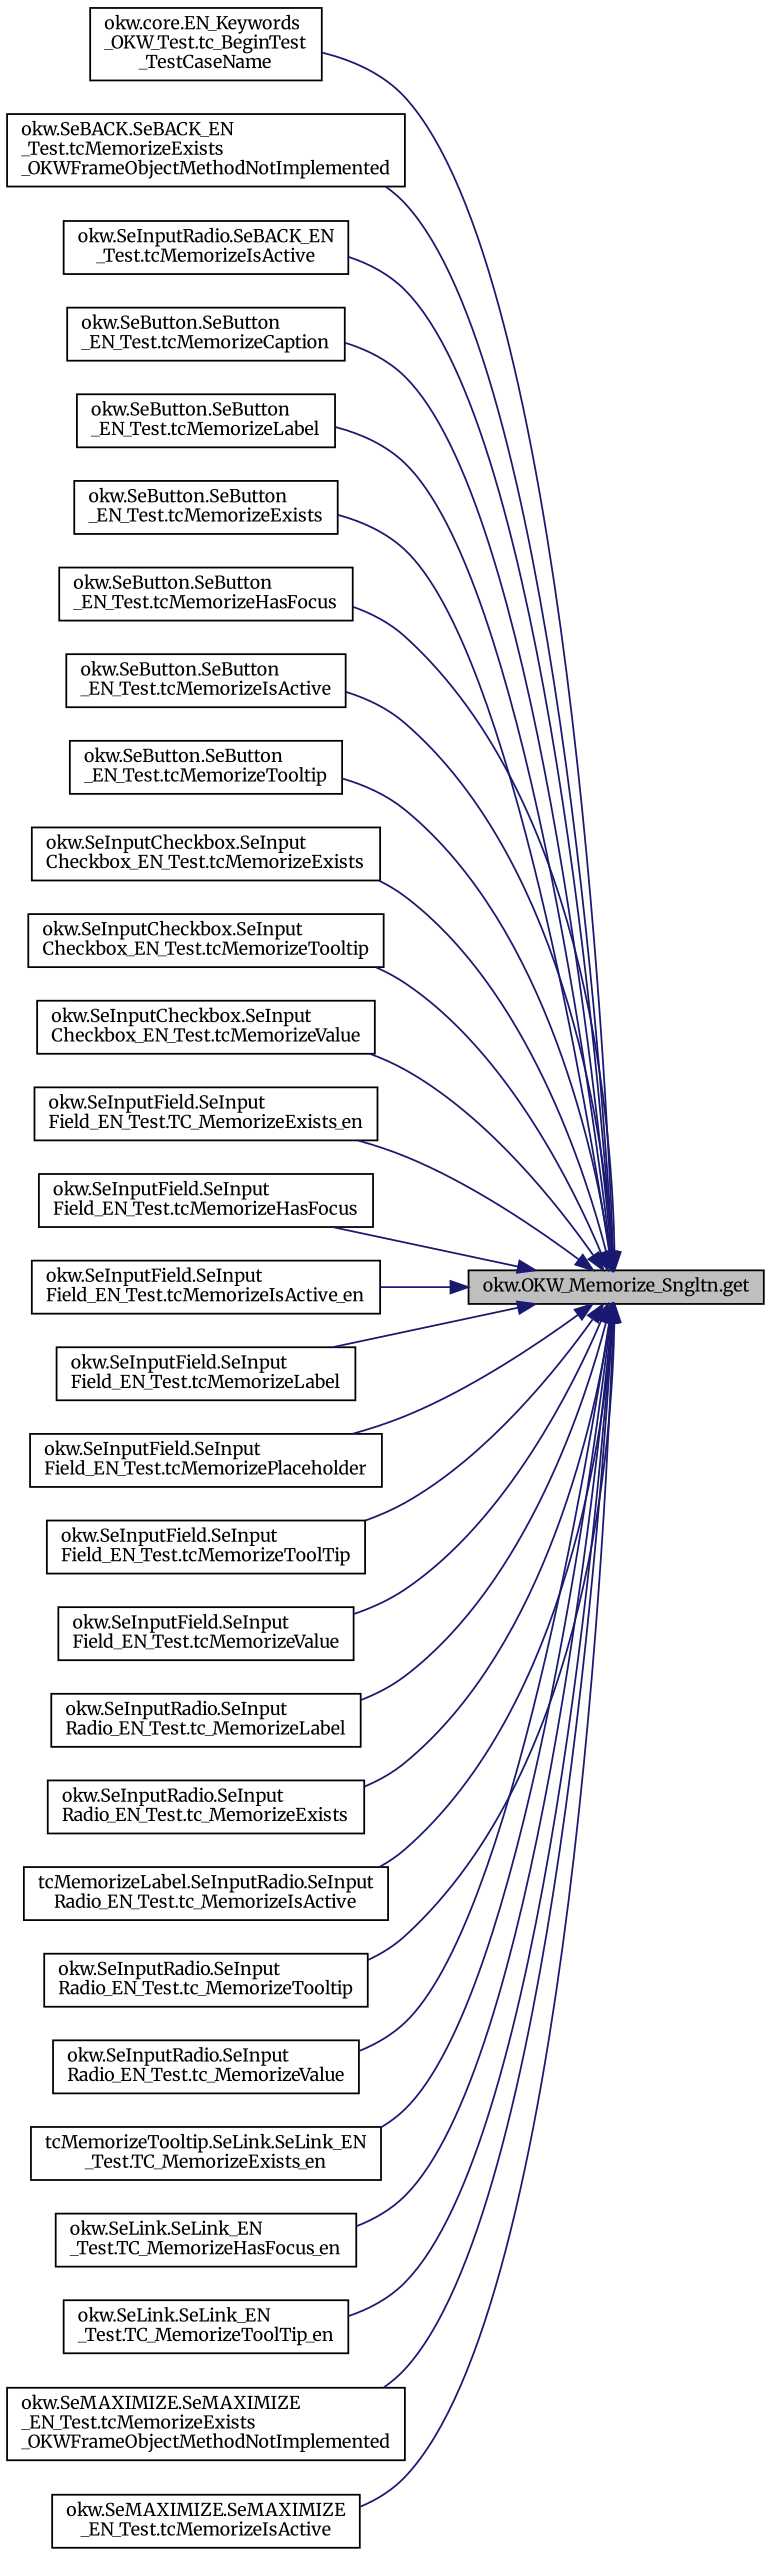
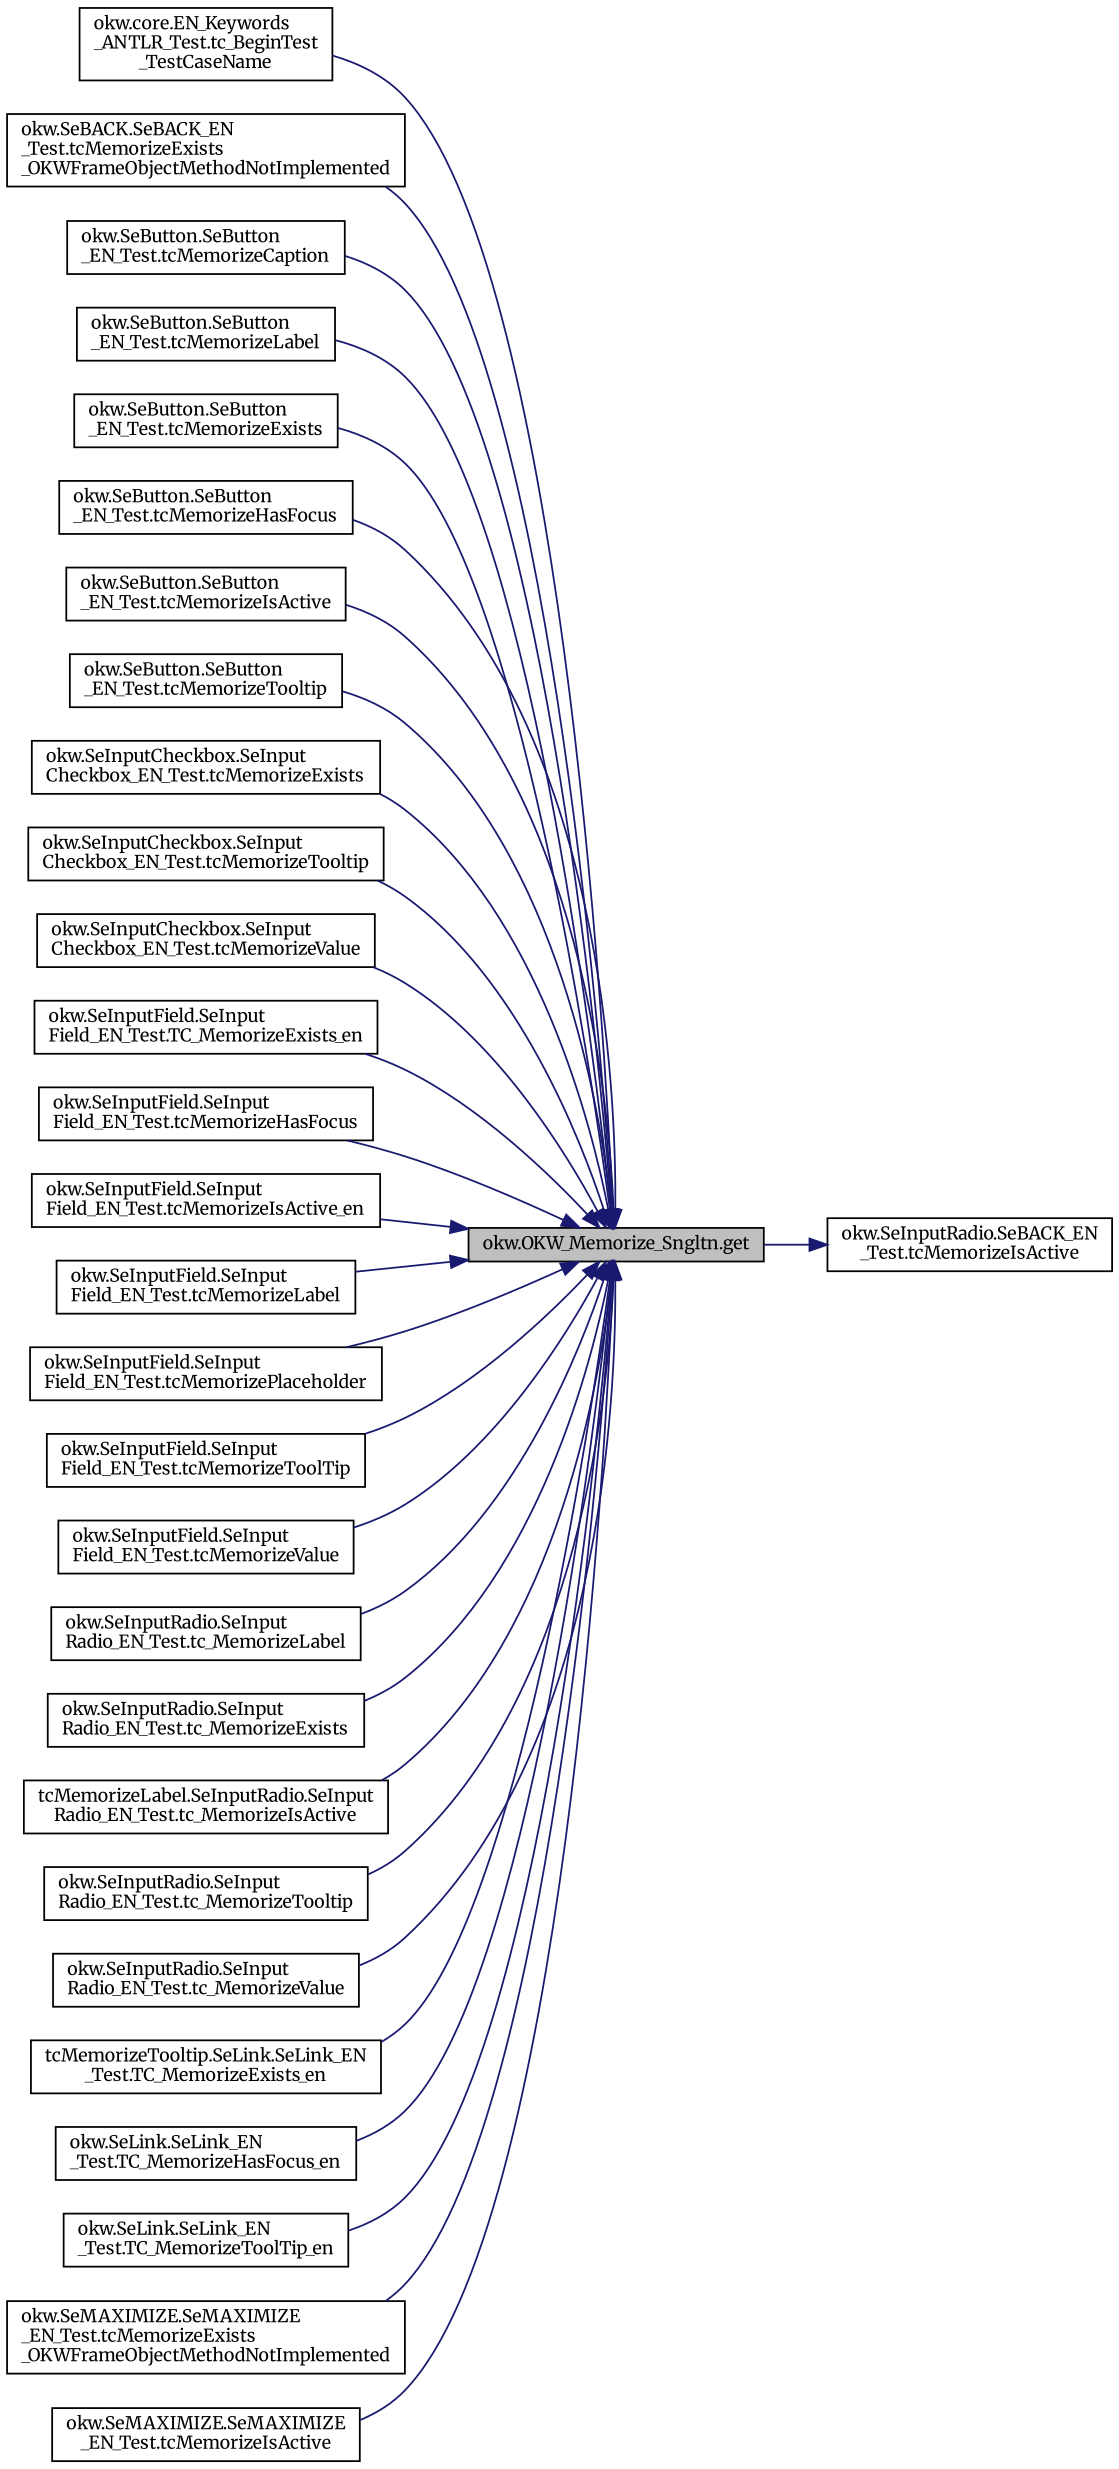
node "okw.core.EN_Keywords _OKW_Test.tc_BeginTest _TestCaseName": label "okw.core.EN_Keywords _OKW_Test.tc_BeginTest _TestCaseName" -> "okw.core.EN_Keywords _ANTLR_Test.tc_BeginTest _TestCaseName"
edge "okw.SeInputRadio.SeBACK_EN _Test.tcMemorizeIsActive" -> "okw.OKW_Memorize_Sngltn.get": reversed
